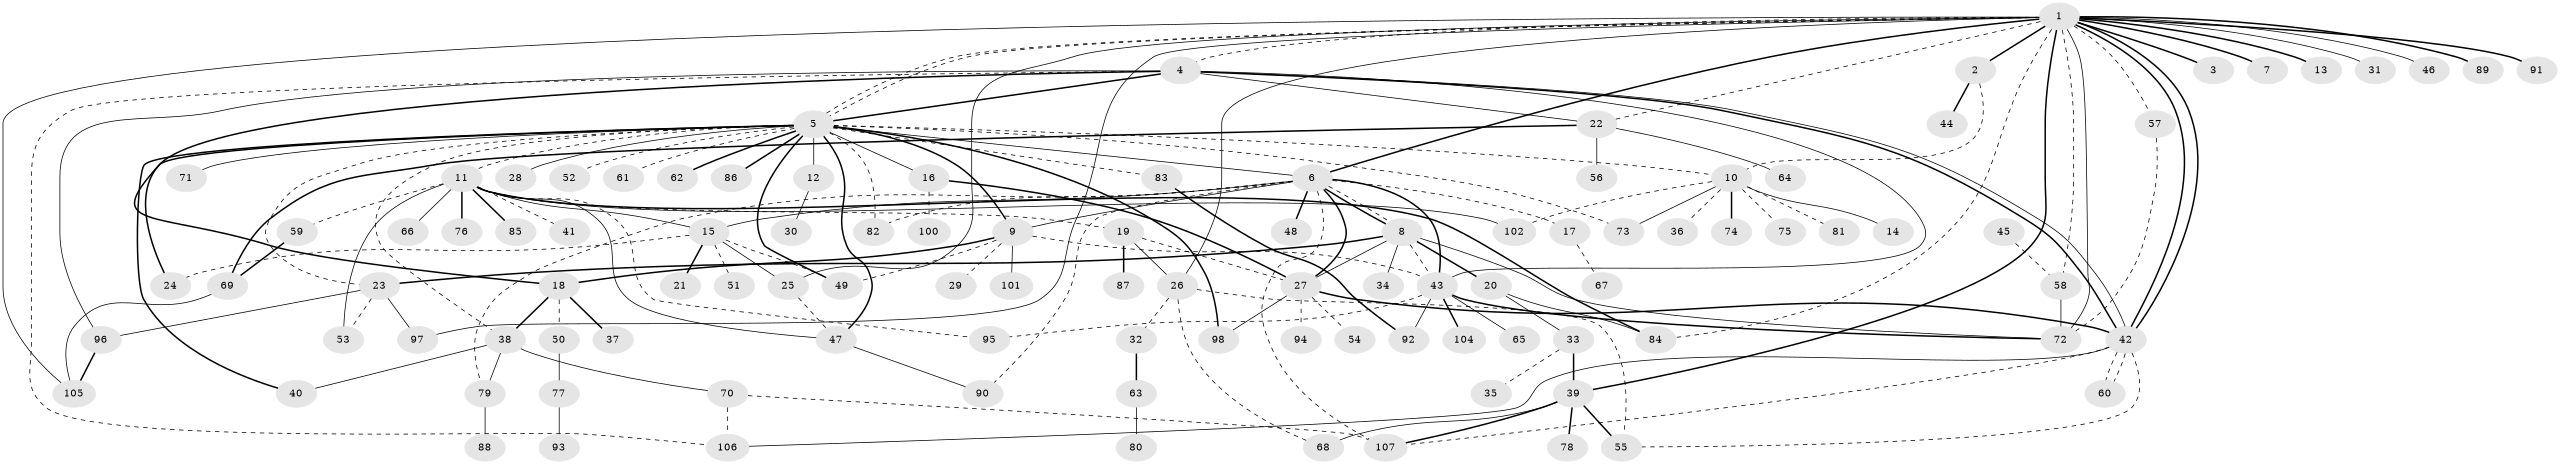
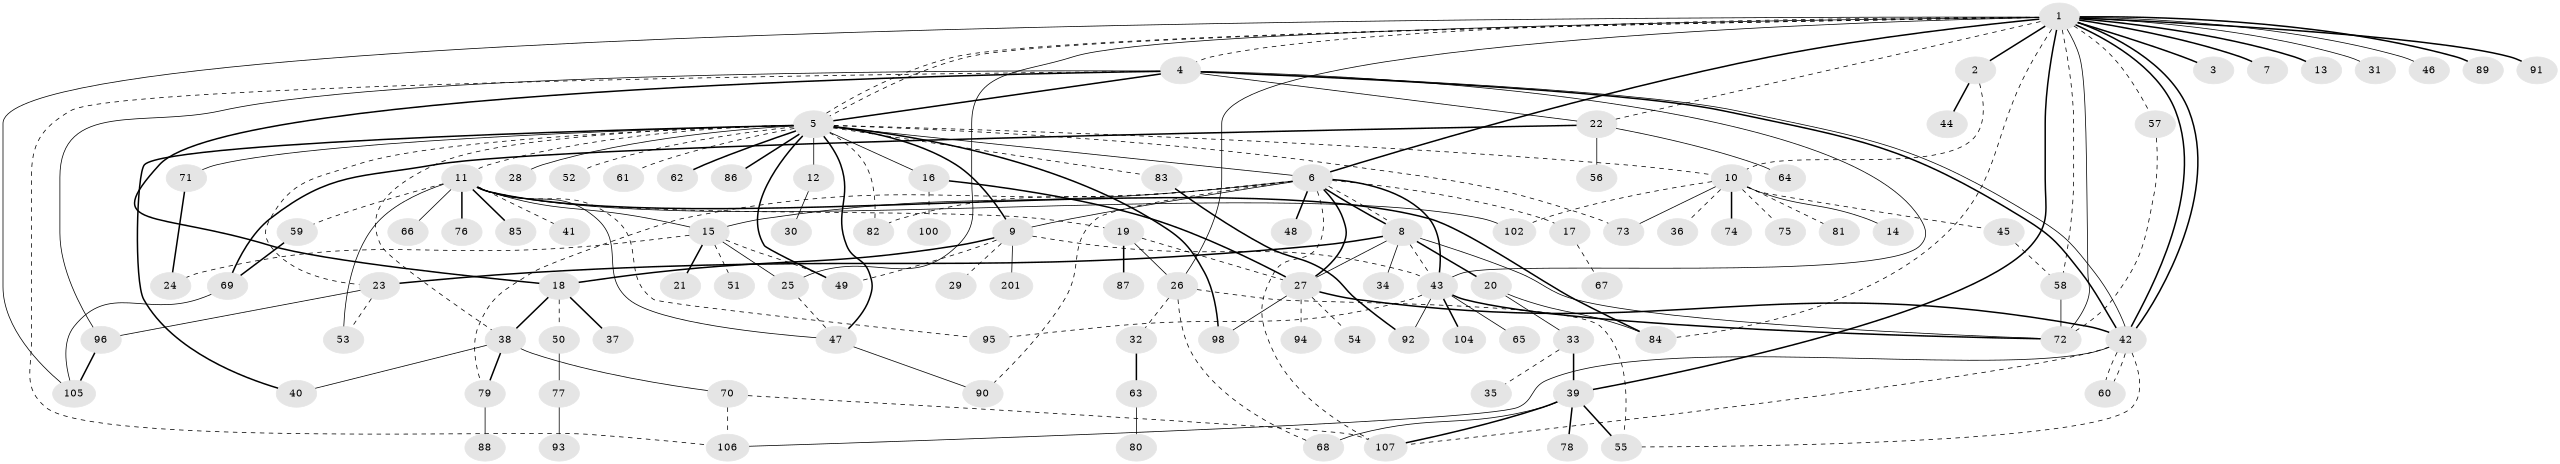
edge "5" -- "24": now "71" -- "24"
edge "10" -- "45": added
node "101": label "101" -> "201"
node "97": removed
edge "38" -- "79": style solid -> bold
